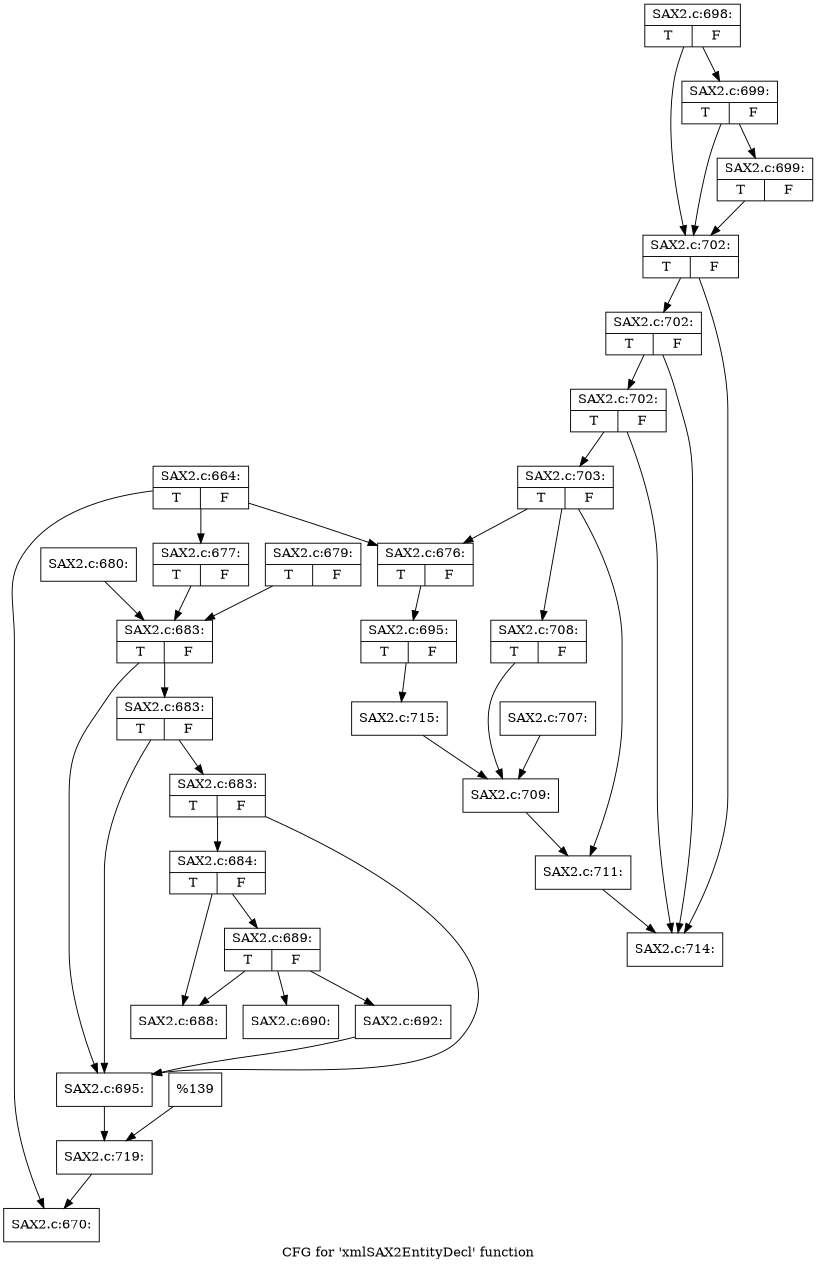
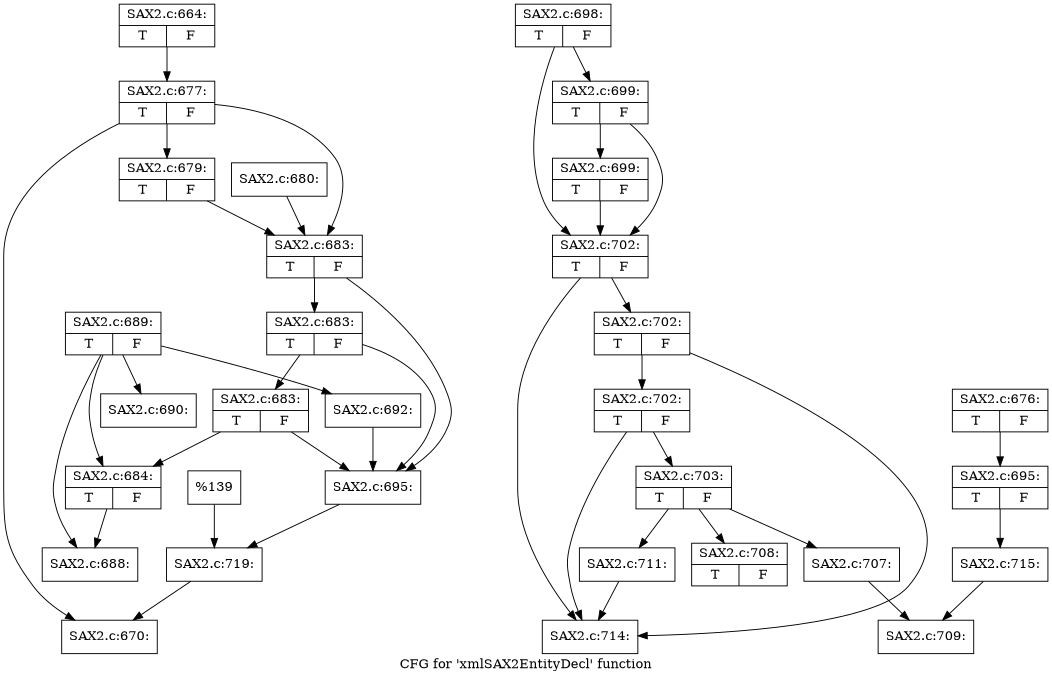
edge "SAX2.c:677:" -> "SAX2.c:679:": added
edge "SAX2.c:664:" -> "SAX2.c:676:": removed
edge "SAX2.c:703:" -> "SAX2.c:676:": now "SAX2.c:703:" -> "SAX2.c:707:"
edge "SAX2.c:708:" -> "SAX2.c:709:": removed
edge "SAX2.c:664:" -> "SAX2.c:670:": now "SAX2.c:677:" -> "SAX2.c:670:"
edge "SAX2.c:709:" -> "SAX2.c:711:": removed
edge "SAX2.c:684:" -> "SAX2.c:689:": reversed
